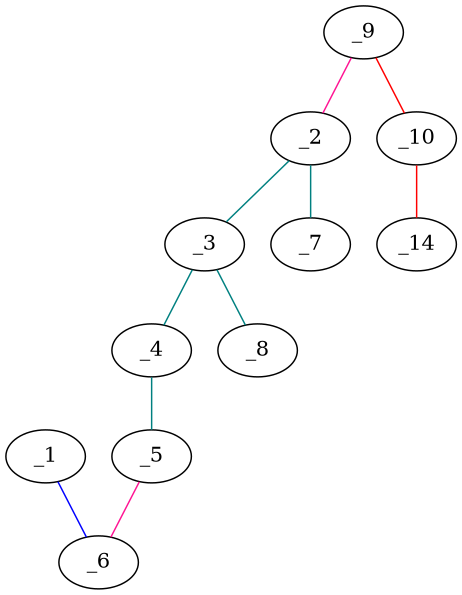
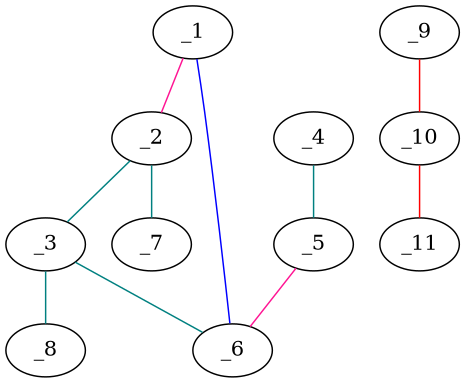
edge "_9" -- "_2": now "_1" -- "_2"
node "_14": label "_14" -> "_11"
edge "_3" -- "_4": now "_3" -- "_6"
